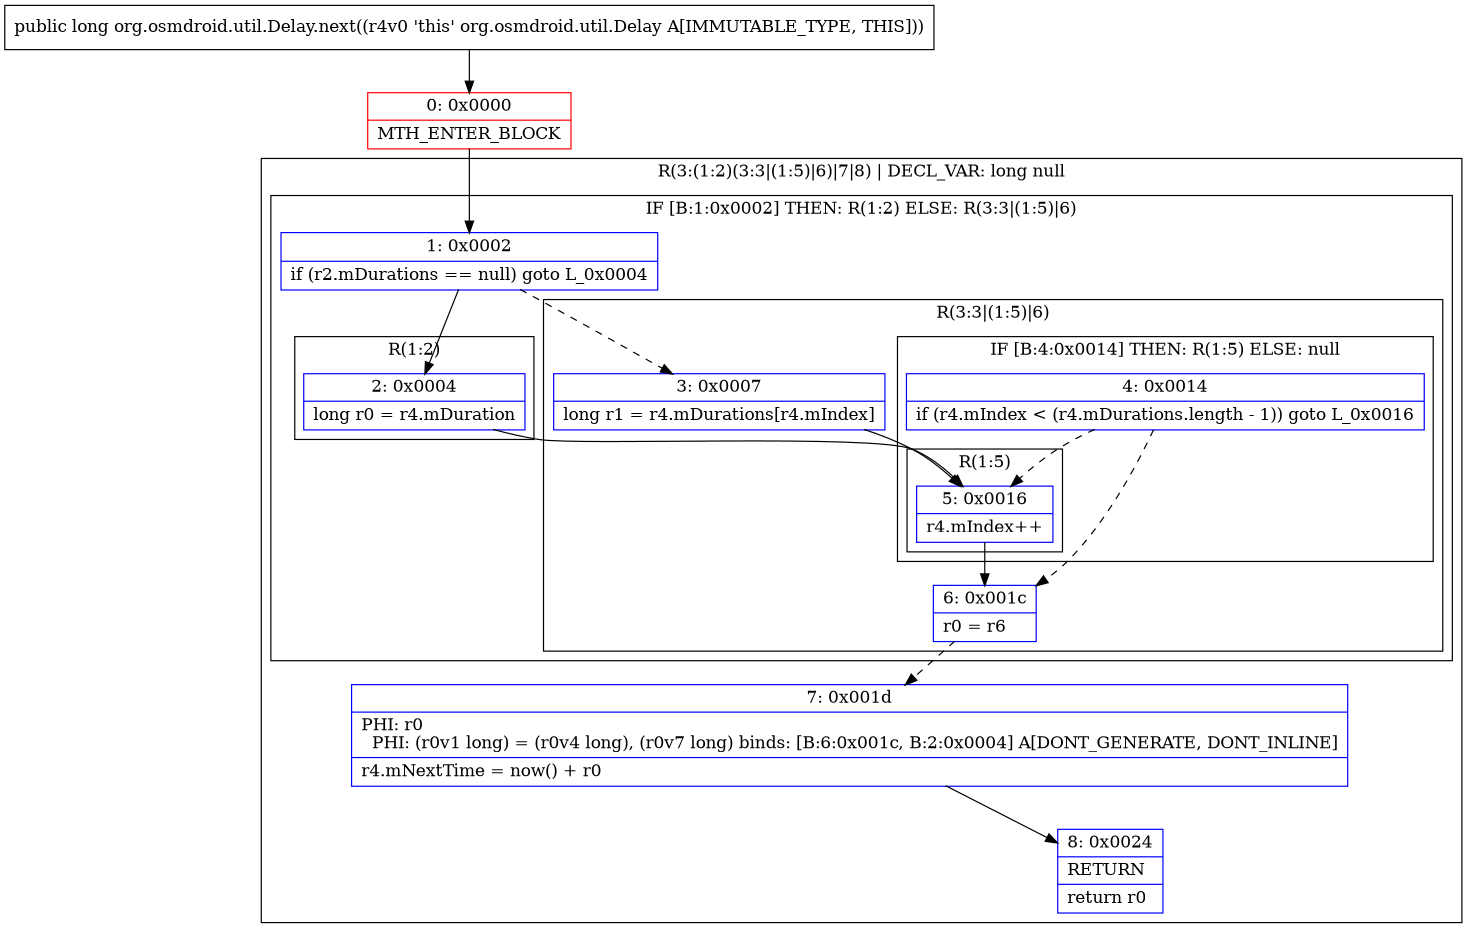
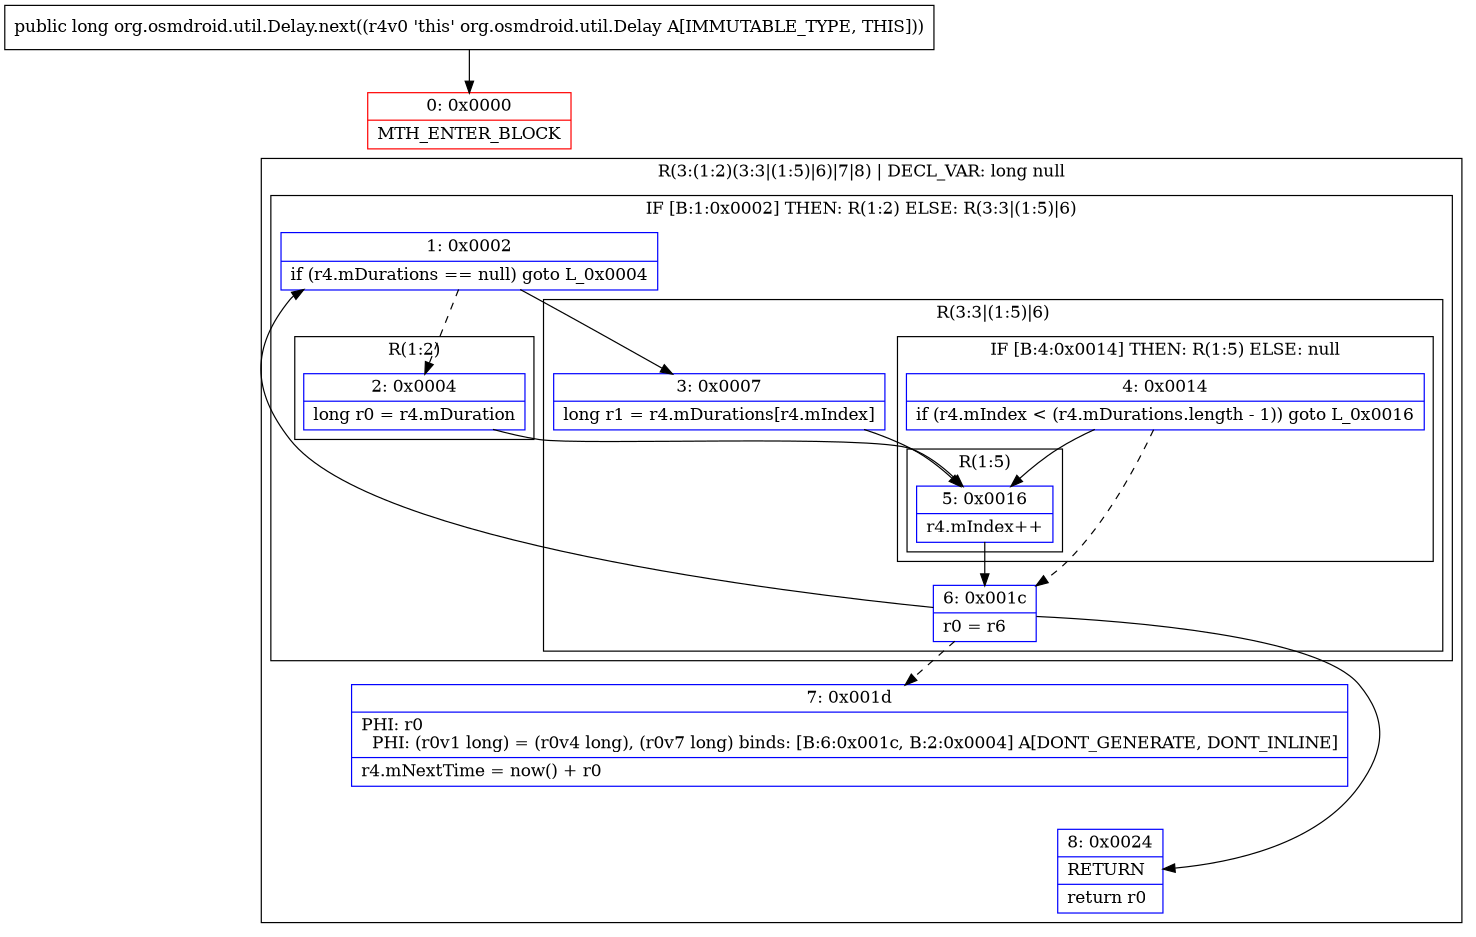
edge "0: 0x0000" -> "1: 0x0002": now "6: 0x001c" -> "1: 0x0002"
node "1: 0x0002": text "if (r2.mDurations == null) goto L_0x0004" -> "if (r4.mDurations == null) goto L_0x0004"
edge "1: 0x0002" -> "2: 0x0004": style solid -> dashed
edge "1: 0x0002" -> "3: 0x0007": style dashed -> solid
edge "4: 0x0014" -> "5: 0x0016": style dashed -> solid
edge "7: 0x001d" -> "8: 0x0024": now "6: 0x001c" -> "8: 0x0024"
